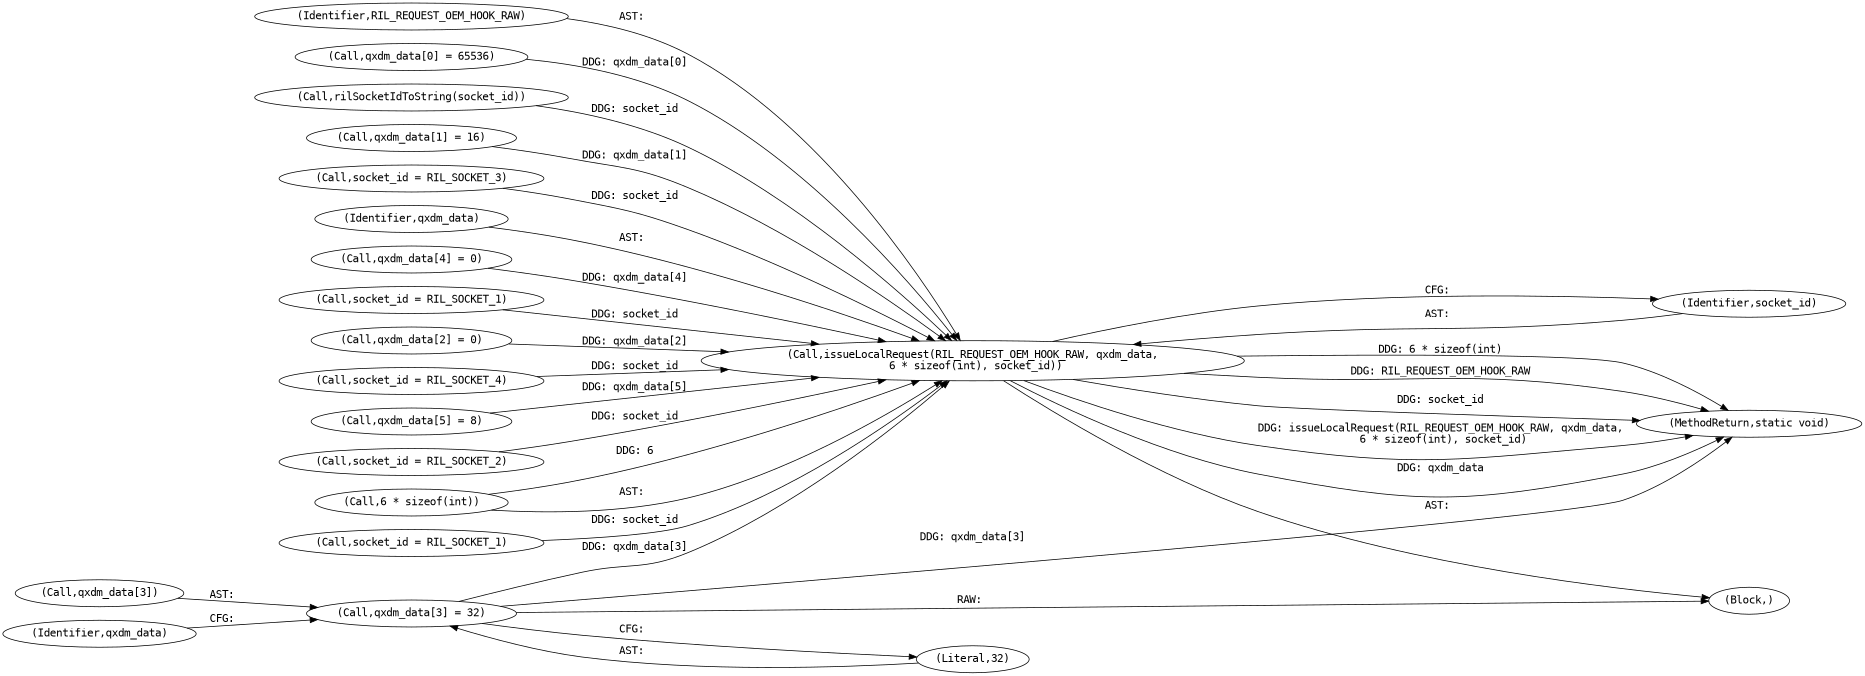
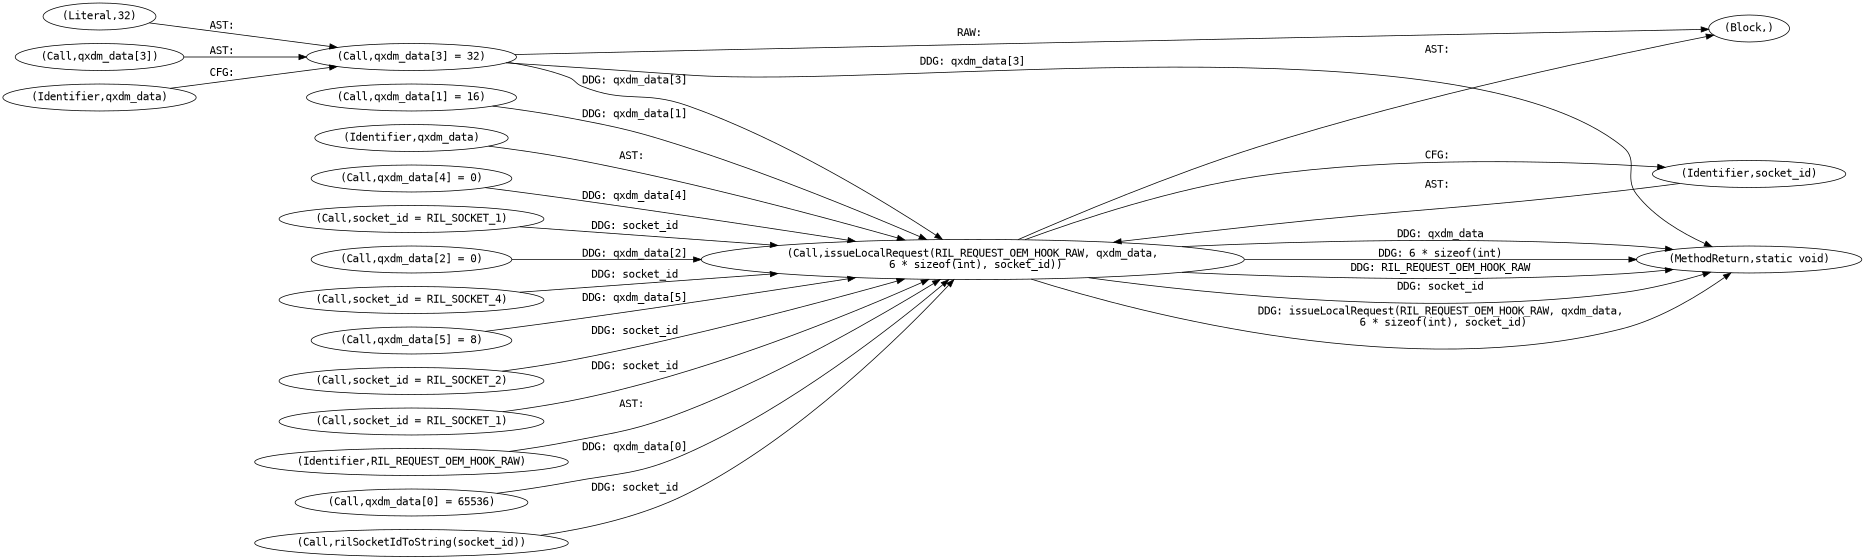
node "(Call,socket_id = RIL_SOCKET_3)": removed
node "(Call,6 * sizeof(int))": removed
edge "(Call,qxdm_data[3] = 32)" -> "(Literal,32)": removed, label "CFG:"
